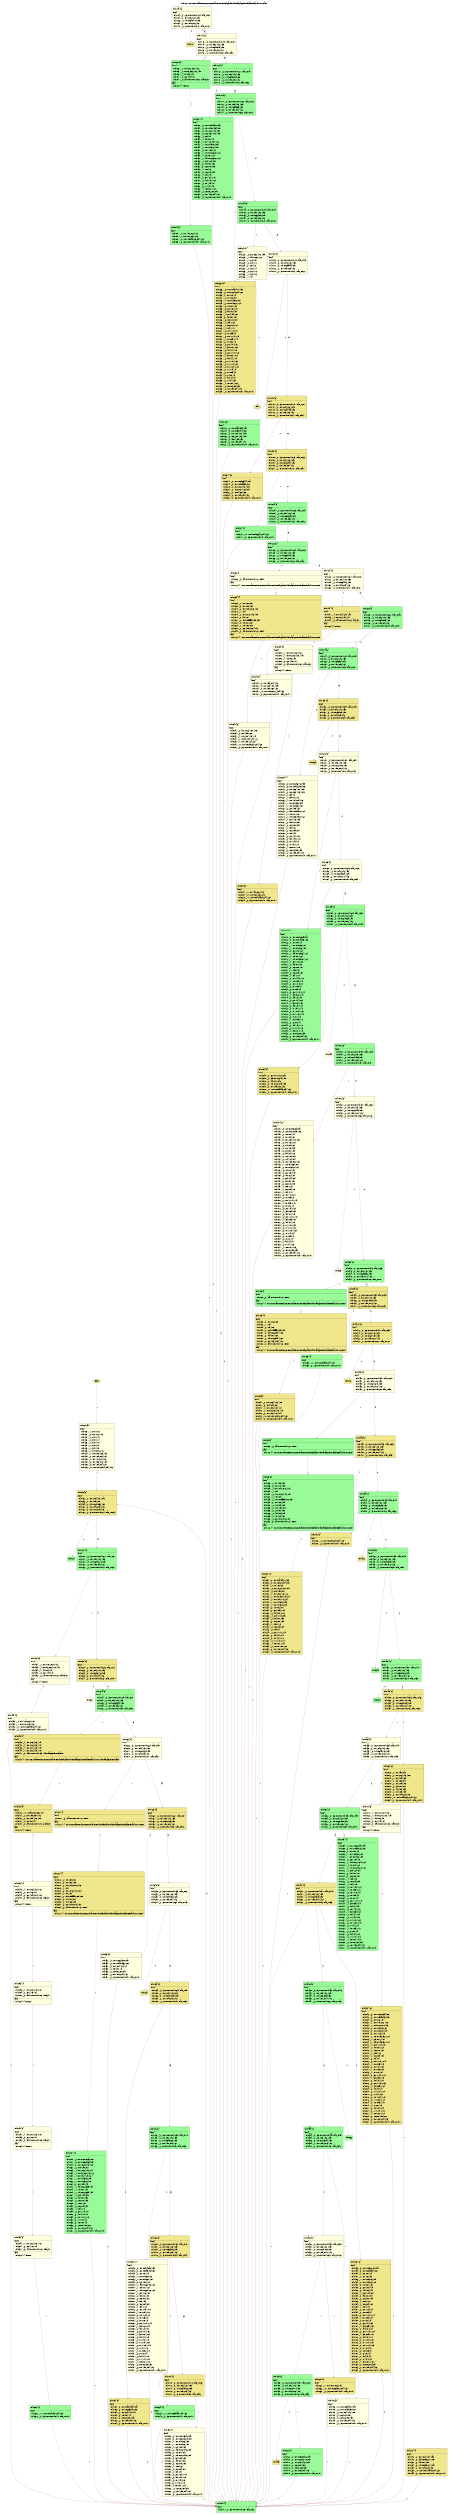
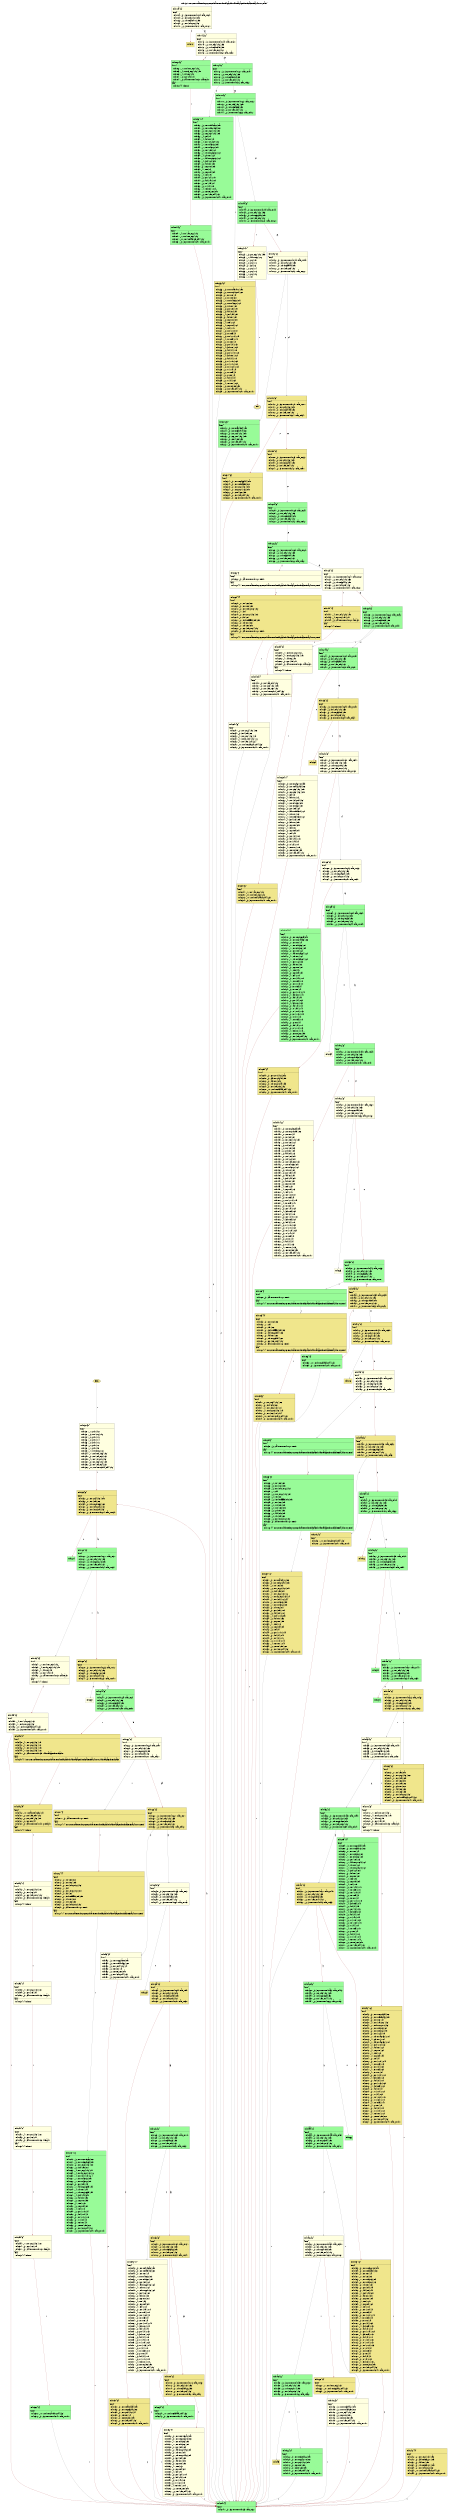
node "0x402467 [15]": removed
